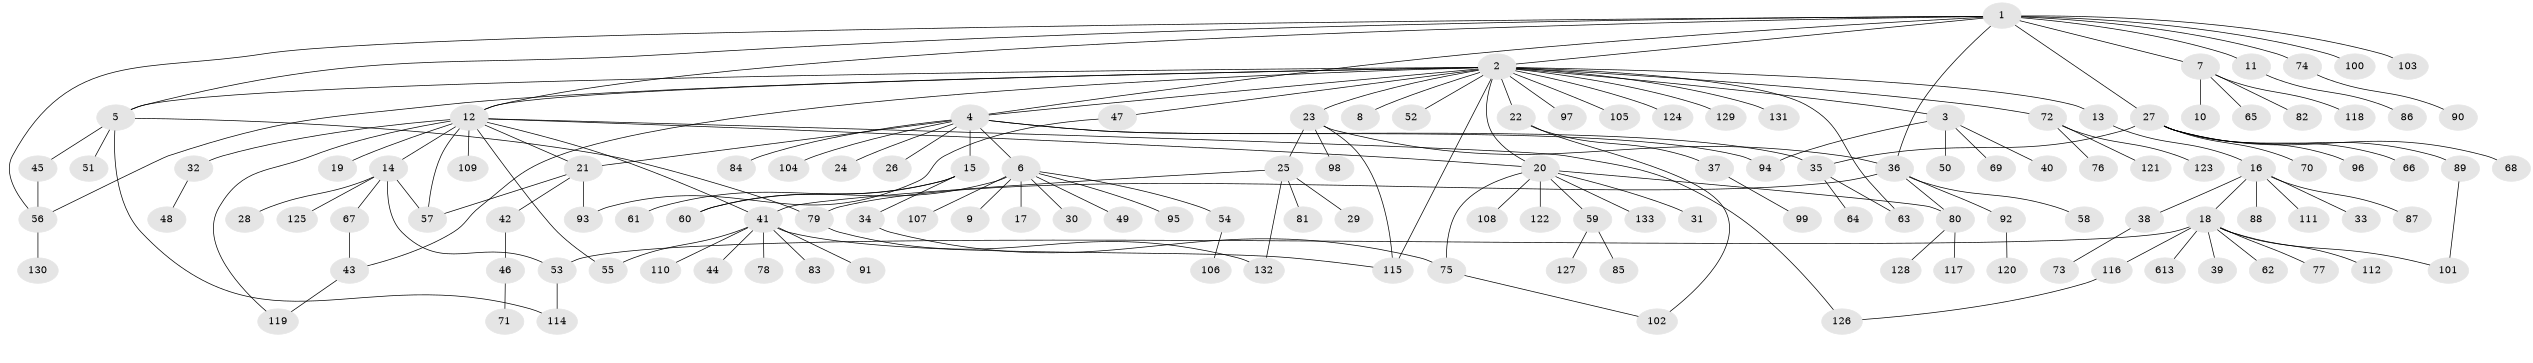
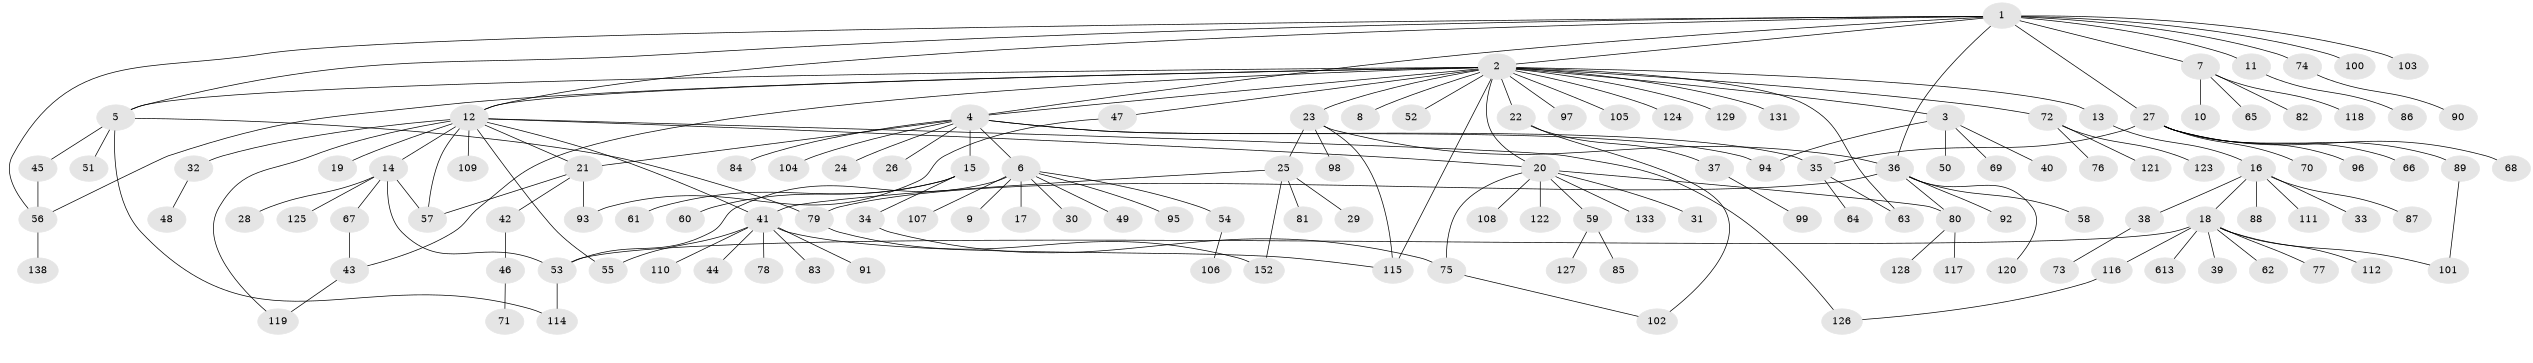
edge "6" -- "60": now "6" -- "53"
edge "92" -- "120": now "36" -- "120"
node "130": label "130" -> "138"
node "132": label "132" -> "152"
